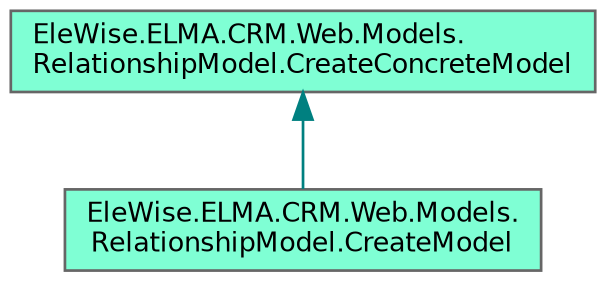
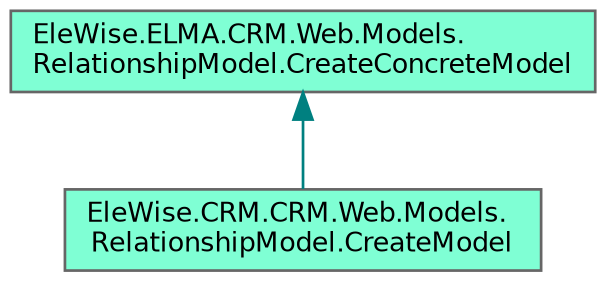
node "EleWise.ELMA.CRM.Web.Models. RelationshipModel.CreateModel": label "EleWise.ELMA.CRM.Web.Models. RelationshipModel.CreateModel" -> "EleWise.CRM.CRM.Web.Models. RelationshipModel.CreateModel"
